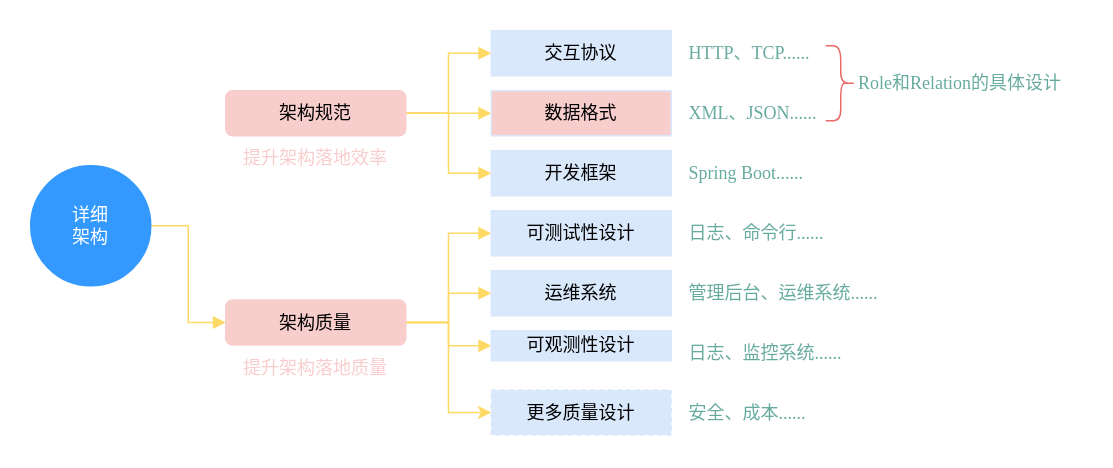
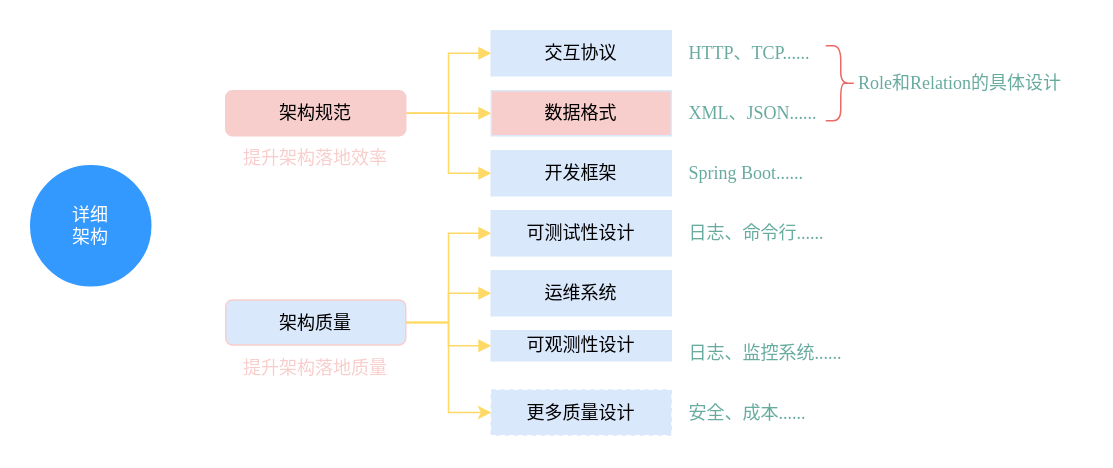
edge "详细 架构" -> "架构质量": removed
node "管理后台、运维系统......": removed
node "架构质量": fillcolor #f8cecc -> #dae8fc
